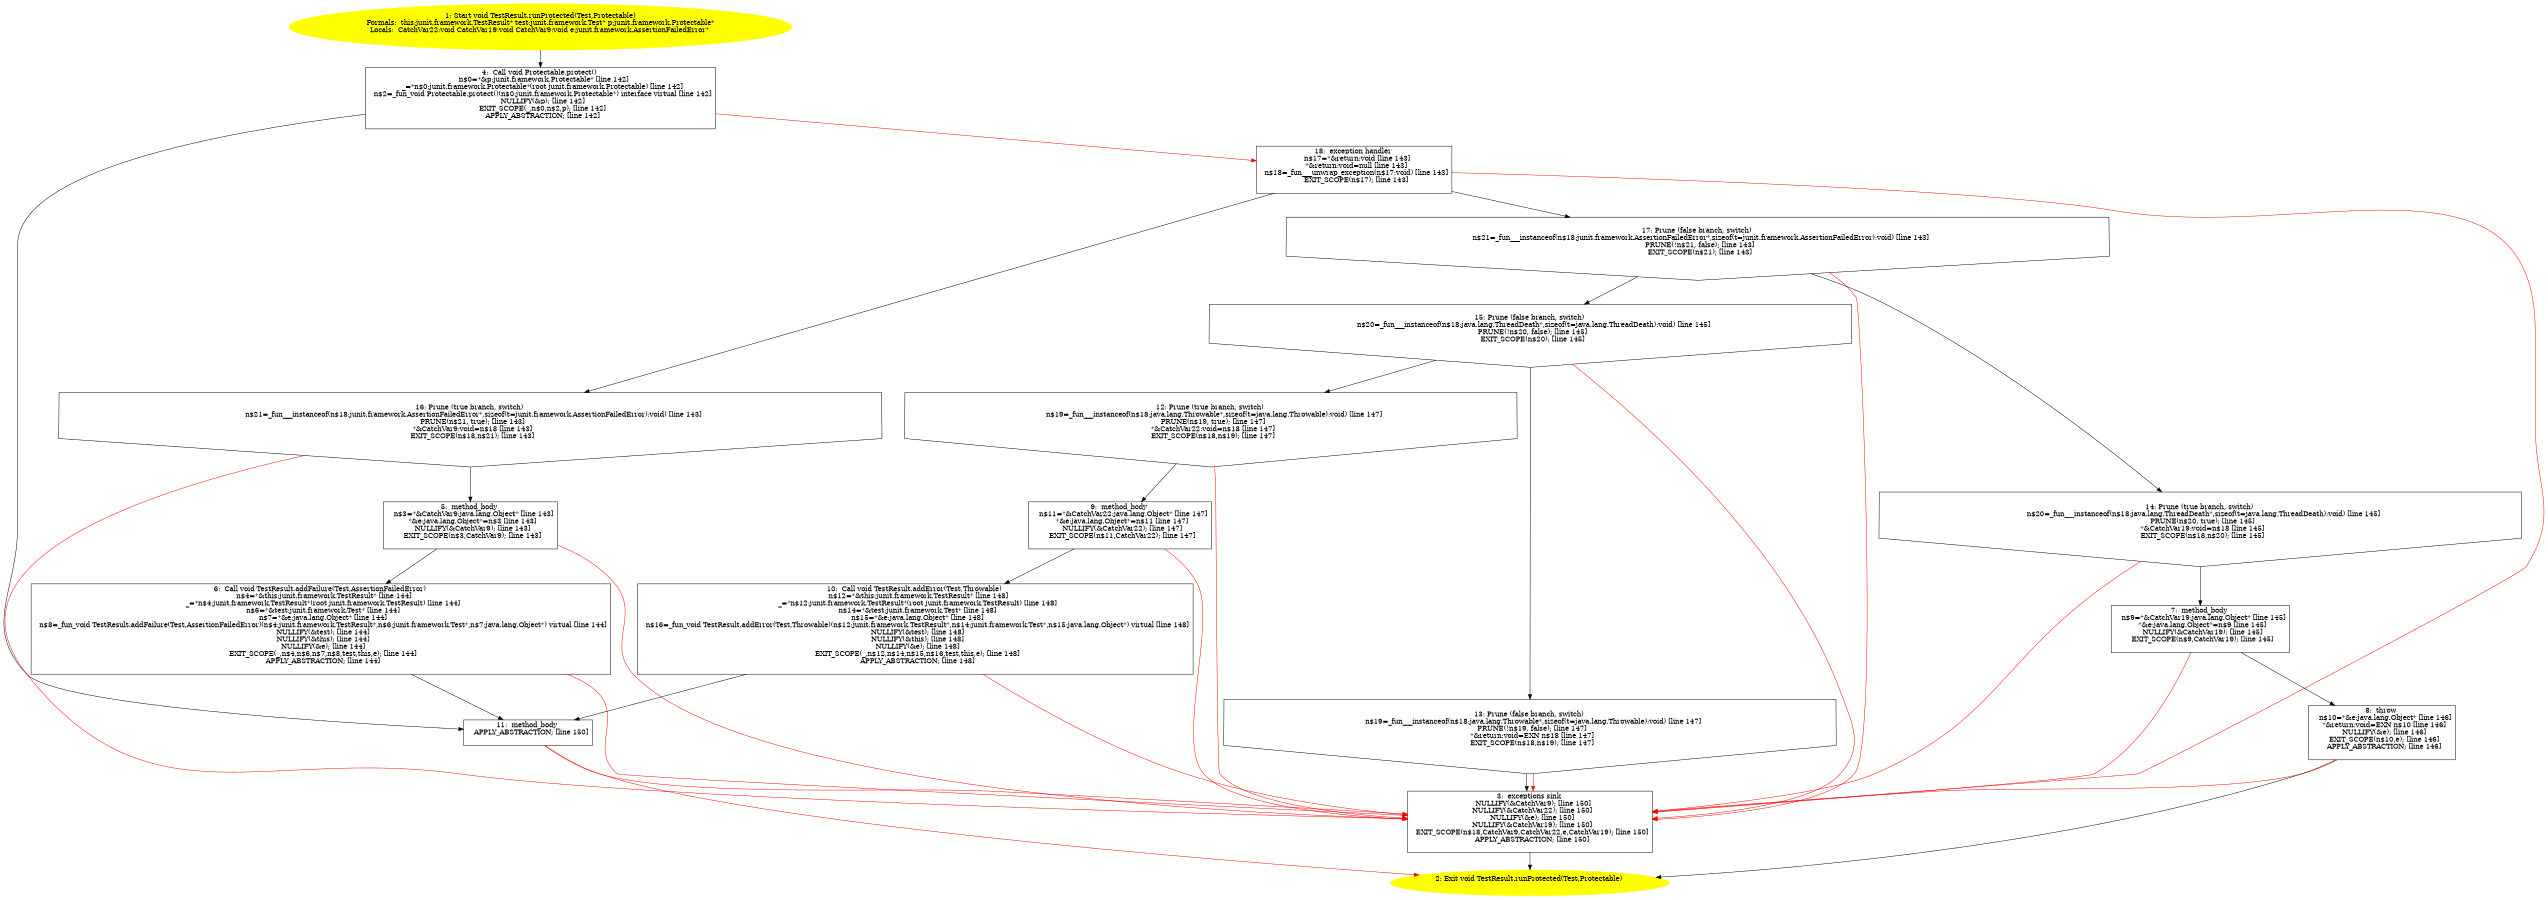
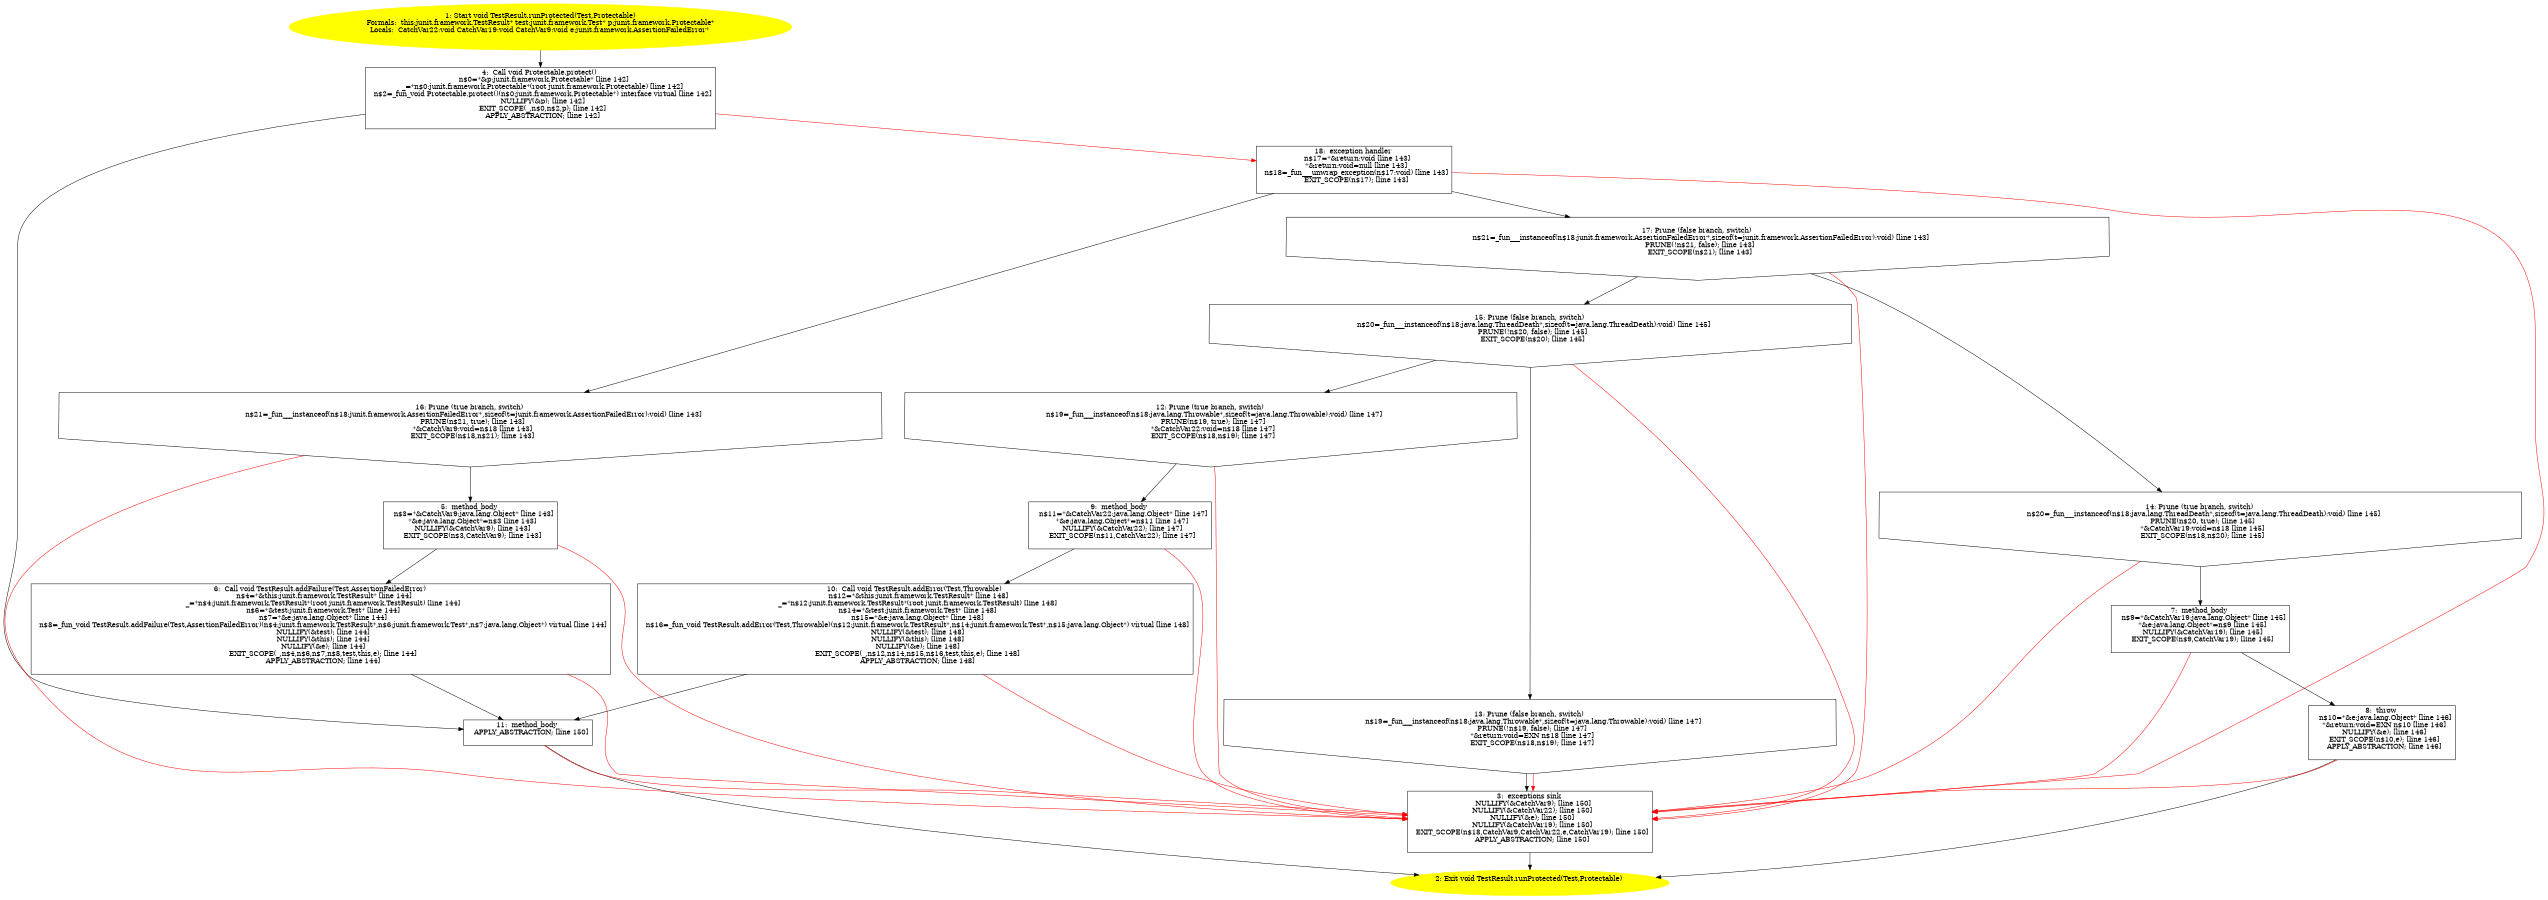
edge "11:  method_body APPLY_ABSTRACTION; [line 150]" -> "2: Exit void TestResult.runProtected(Test,Protectable)": color red -> black
